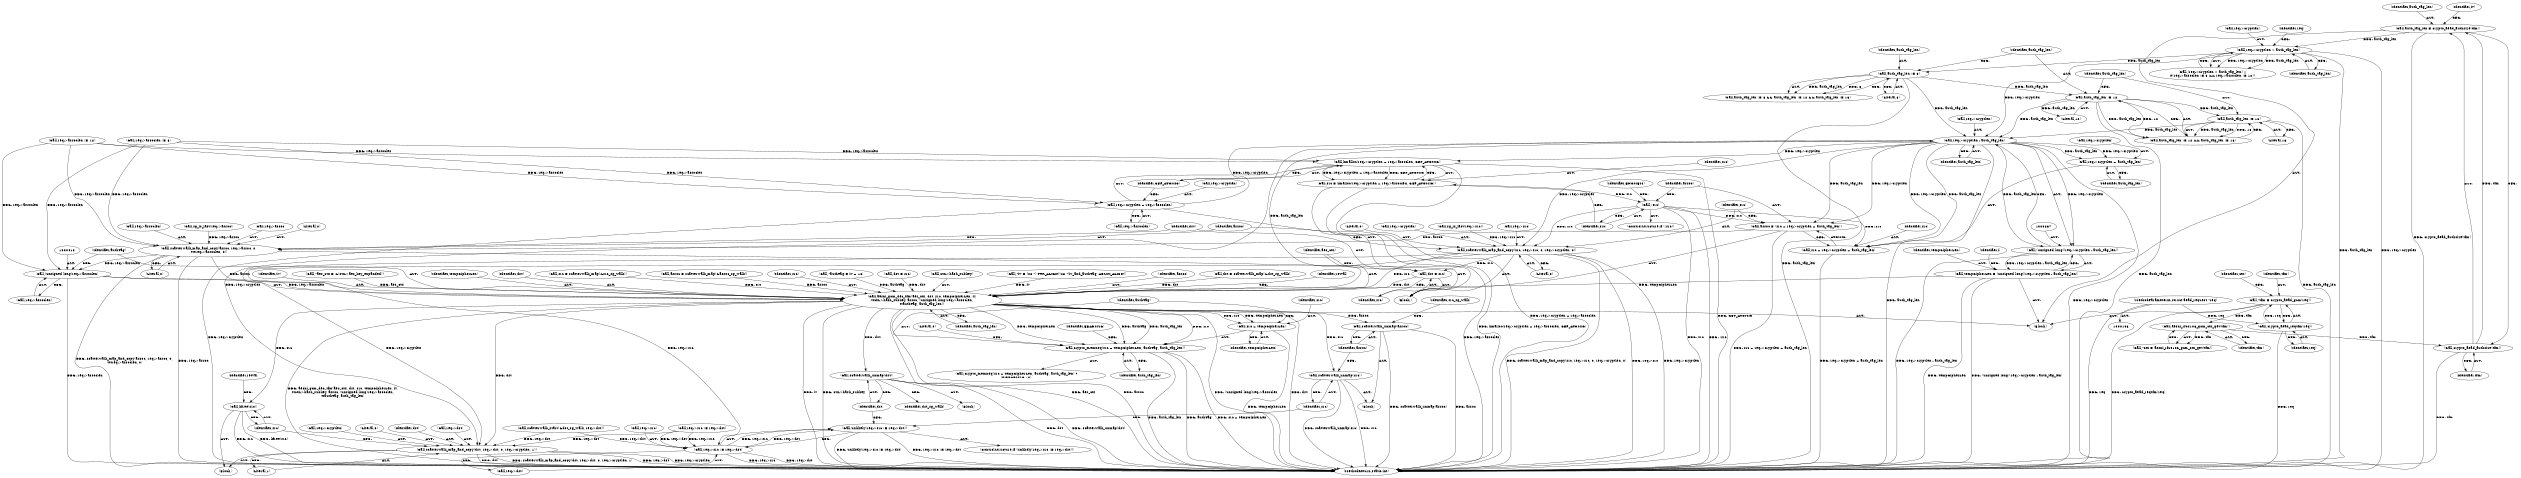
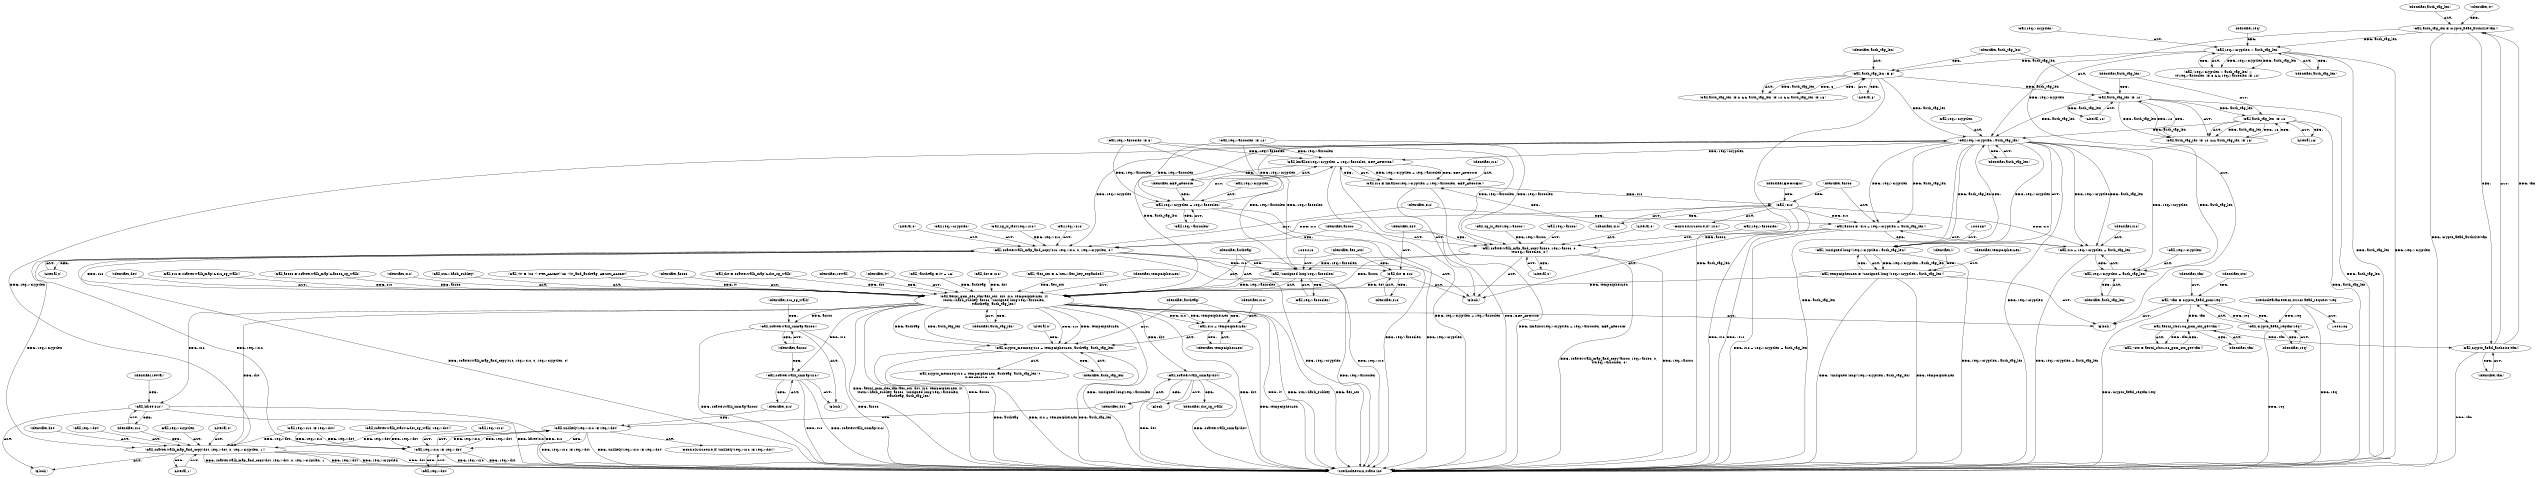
edge "(Call,src + req->cryptlen + auth_tag_len)" -> "(Call,assoc = (src + req->cryptlen + auth_tag_len))": label "ATOMIC: " -> "AST: "
edge "(Call,src + req->cryptlen + auth_tag_len)" -> "(Call,req->cryptlen + auth_tag_len)": added, label "CFG:"
node "(Identifier,EBADMSG)": removed
